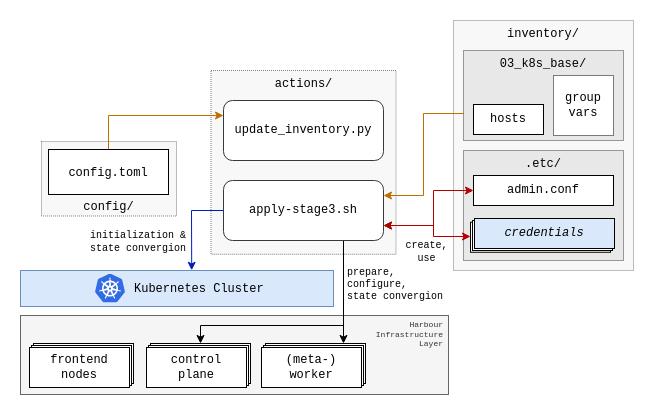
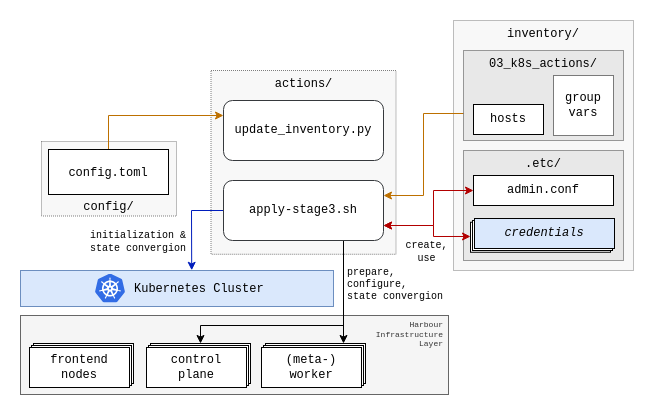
node "03_k8s_base/": label "03_k8s_base/" -> "03_k8s_actions/"
